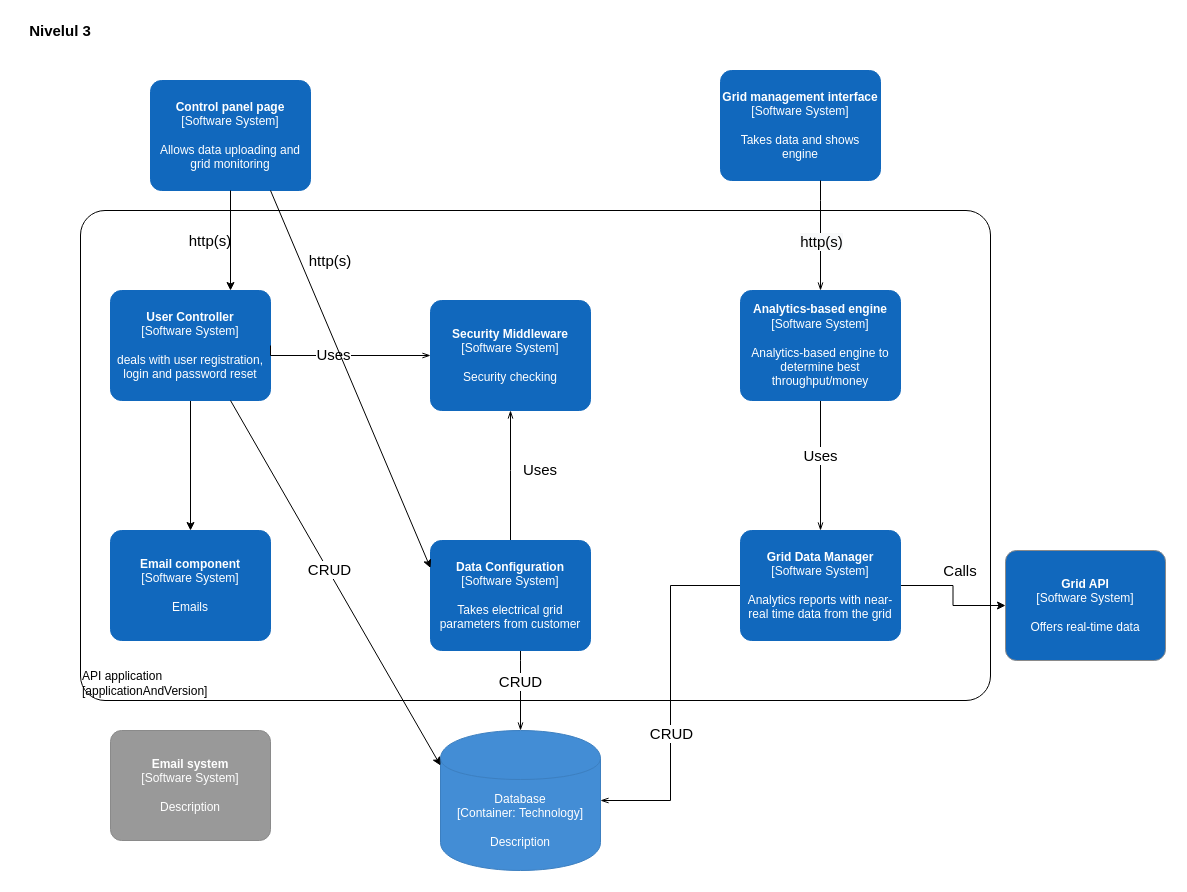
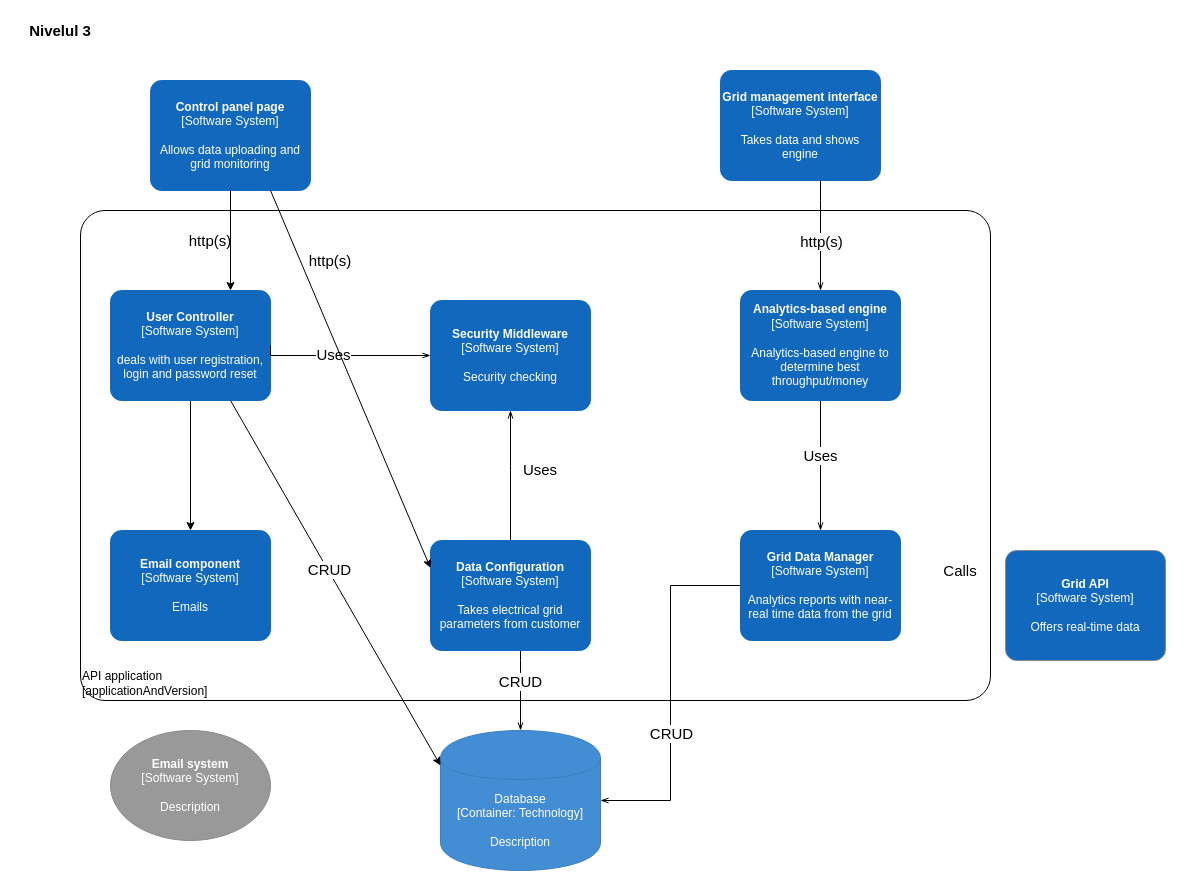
edge "Grid Data Manager [Software System] Analytics reports with near-real time data from the grid" -> "Grid API [Software System] Offers real-time data": removed
node "Email system [Software System] Description": shape rounded rectangle -> ellipse
